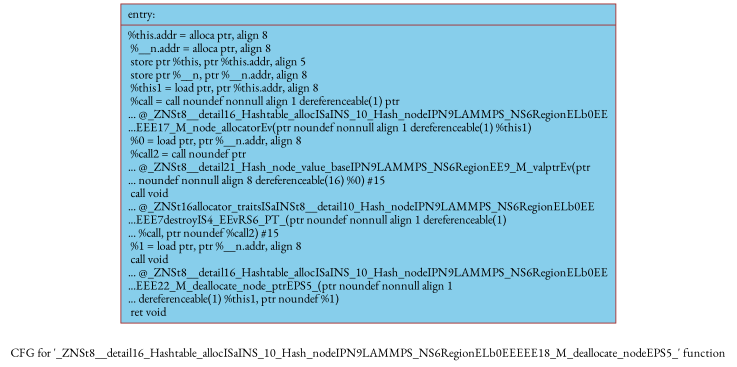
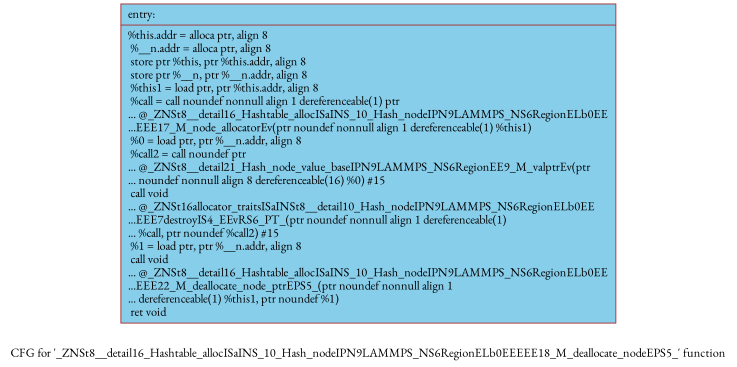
node "entry:": text "store ptr %this, ptr %this.addr, align 5" -> "store ptr %this, ptr %this.addr, align 8"
